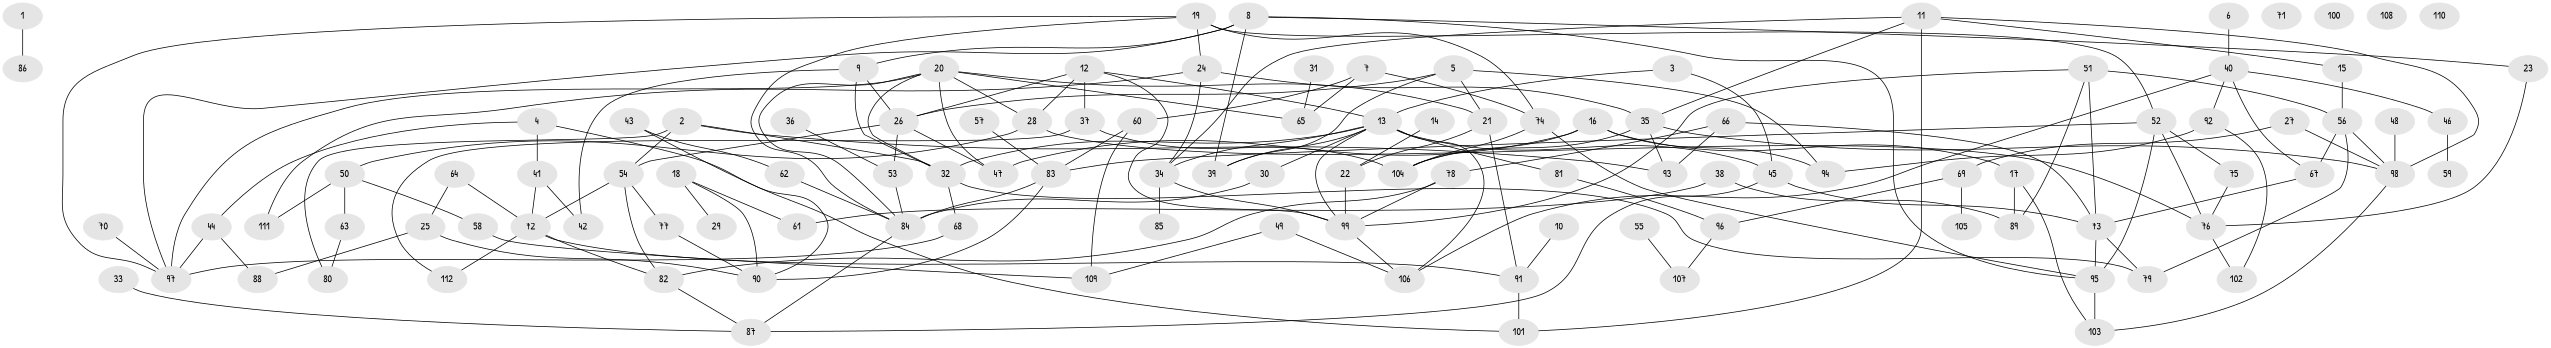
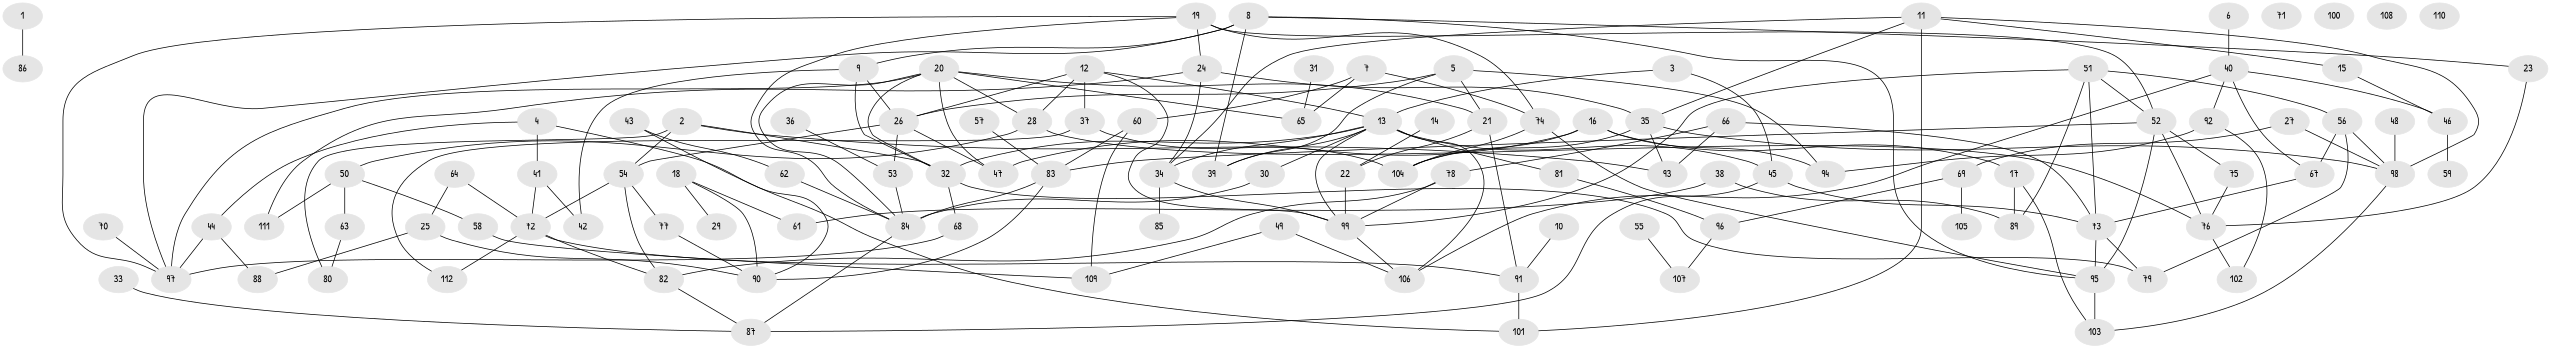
edge "51" -- "52": added
edge "15" -- "56": now "15" -- "46"
